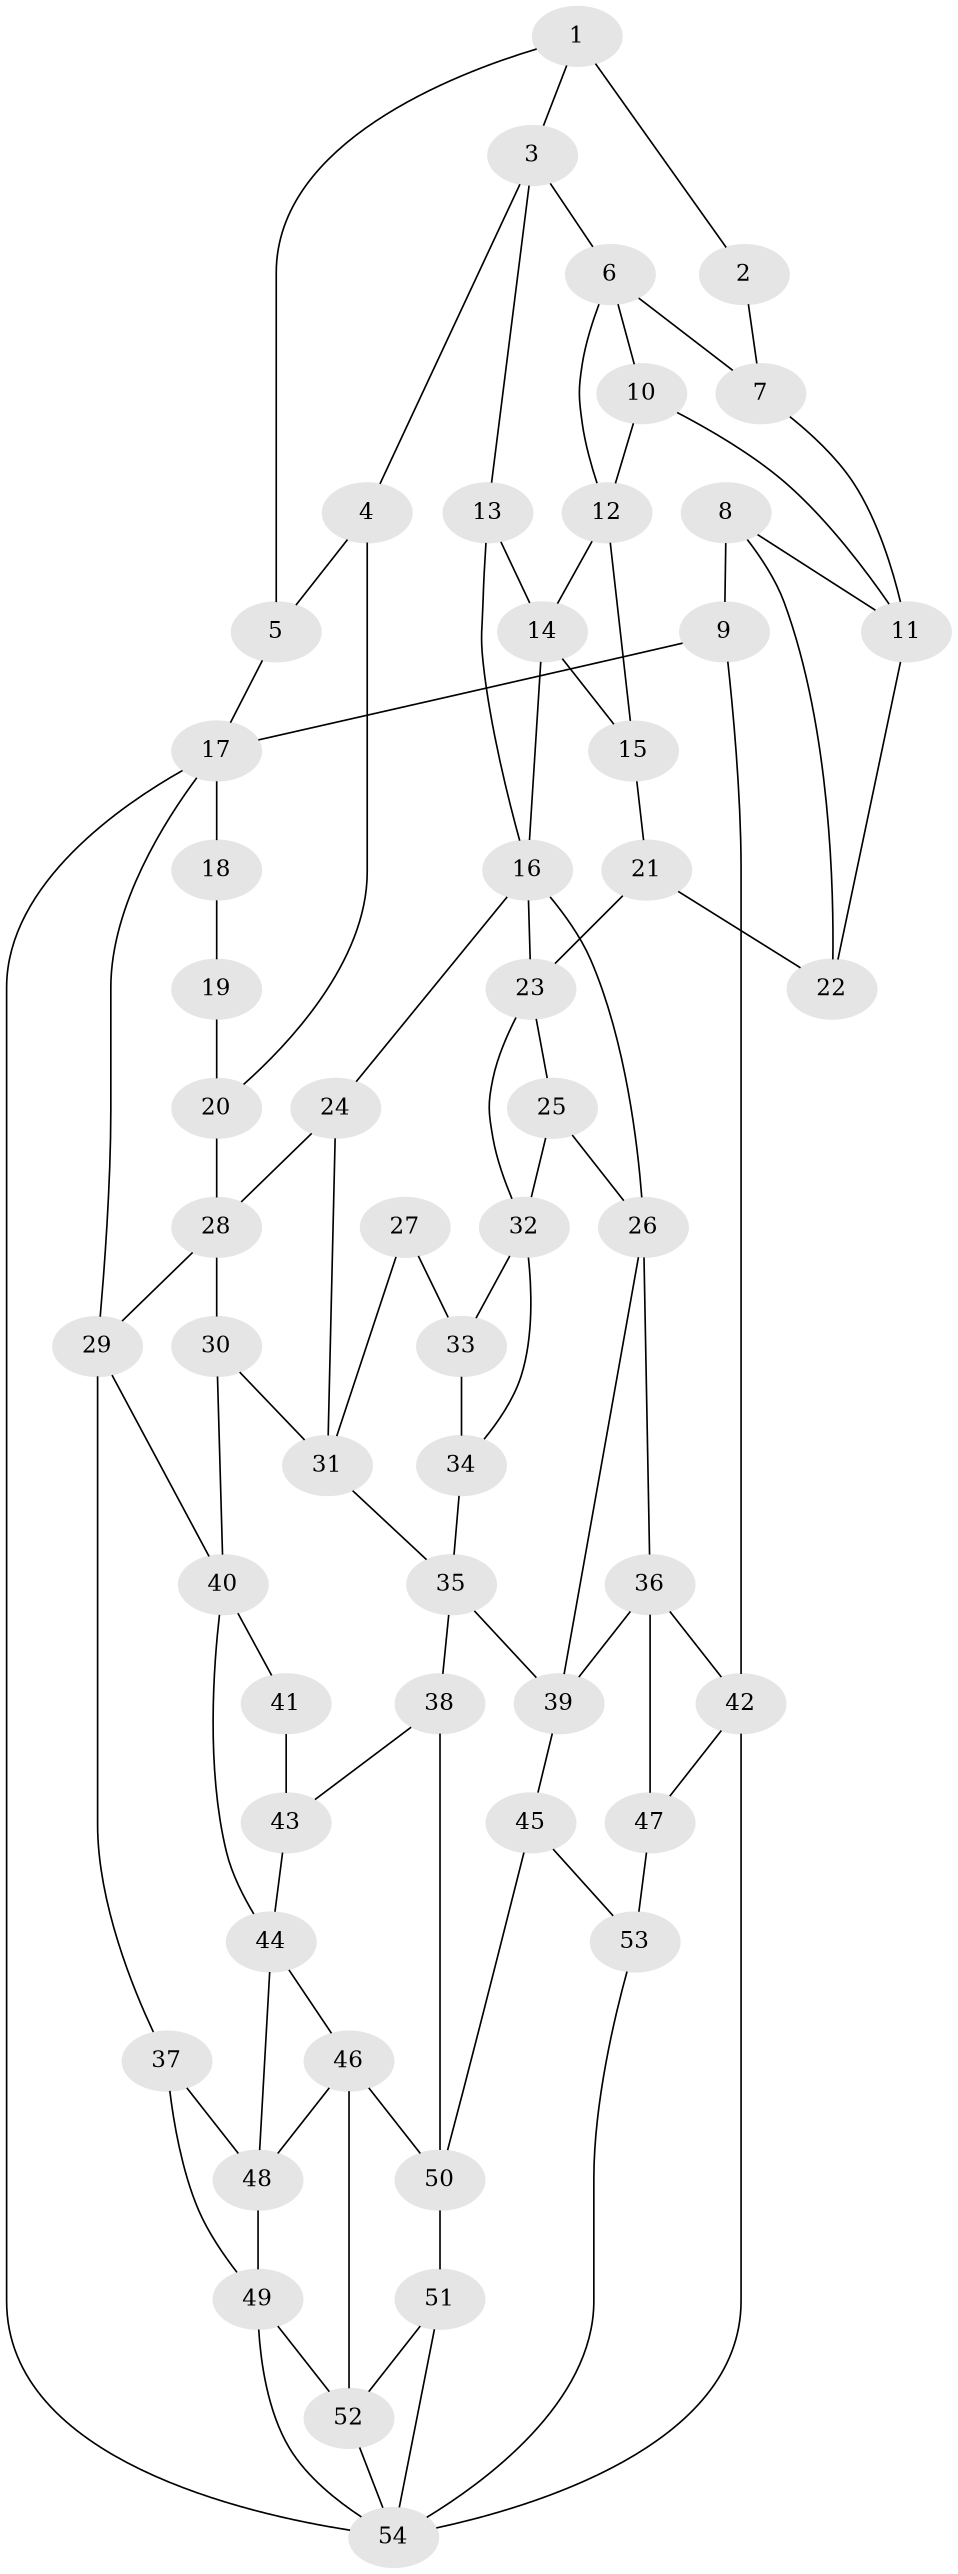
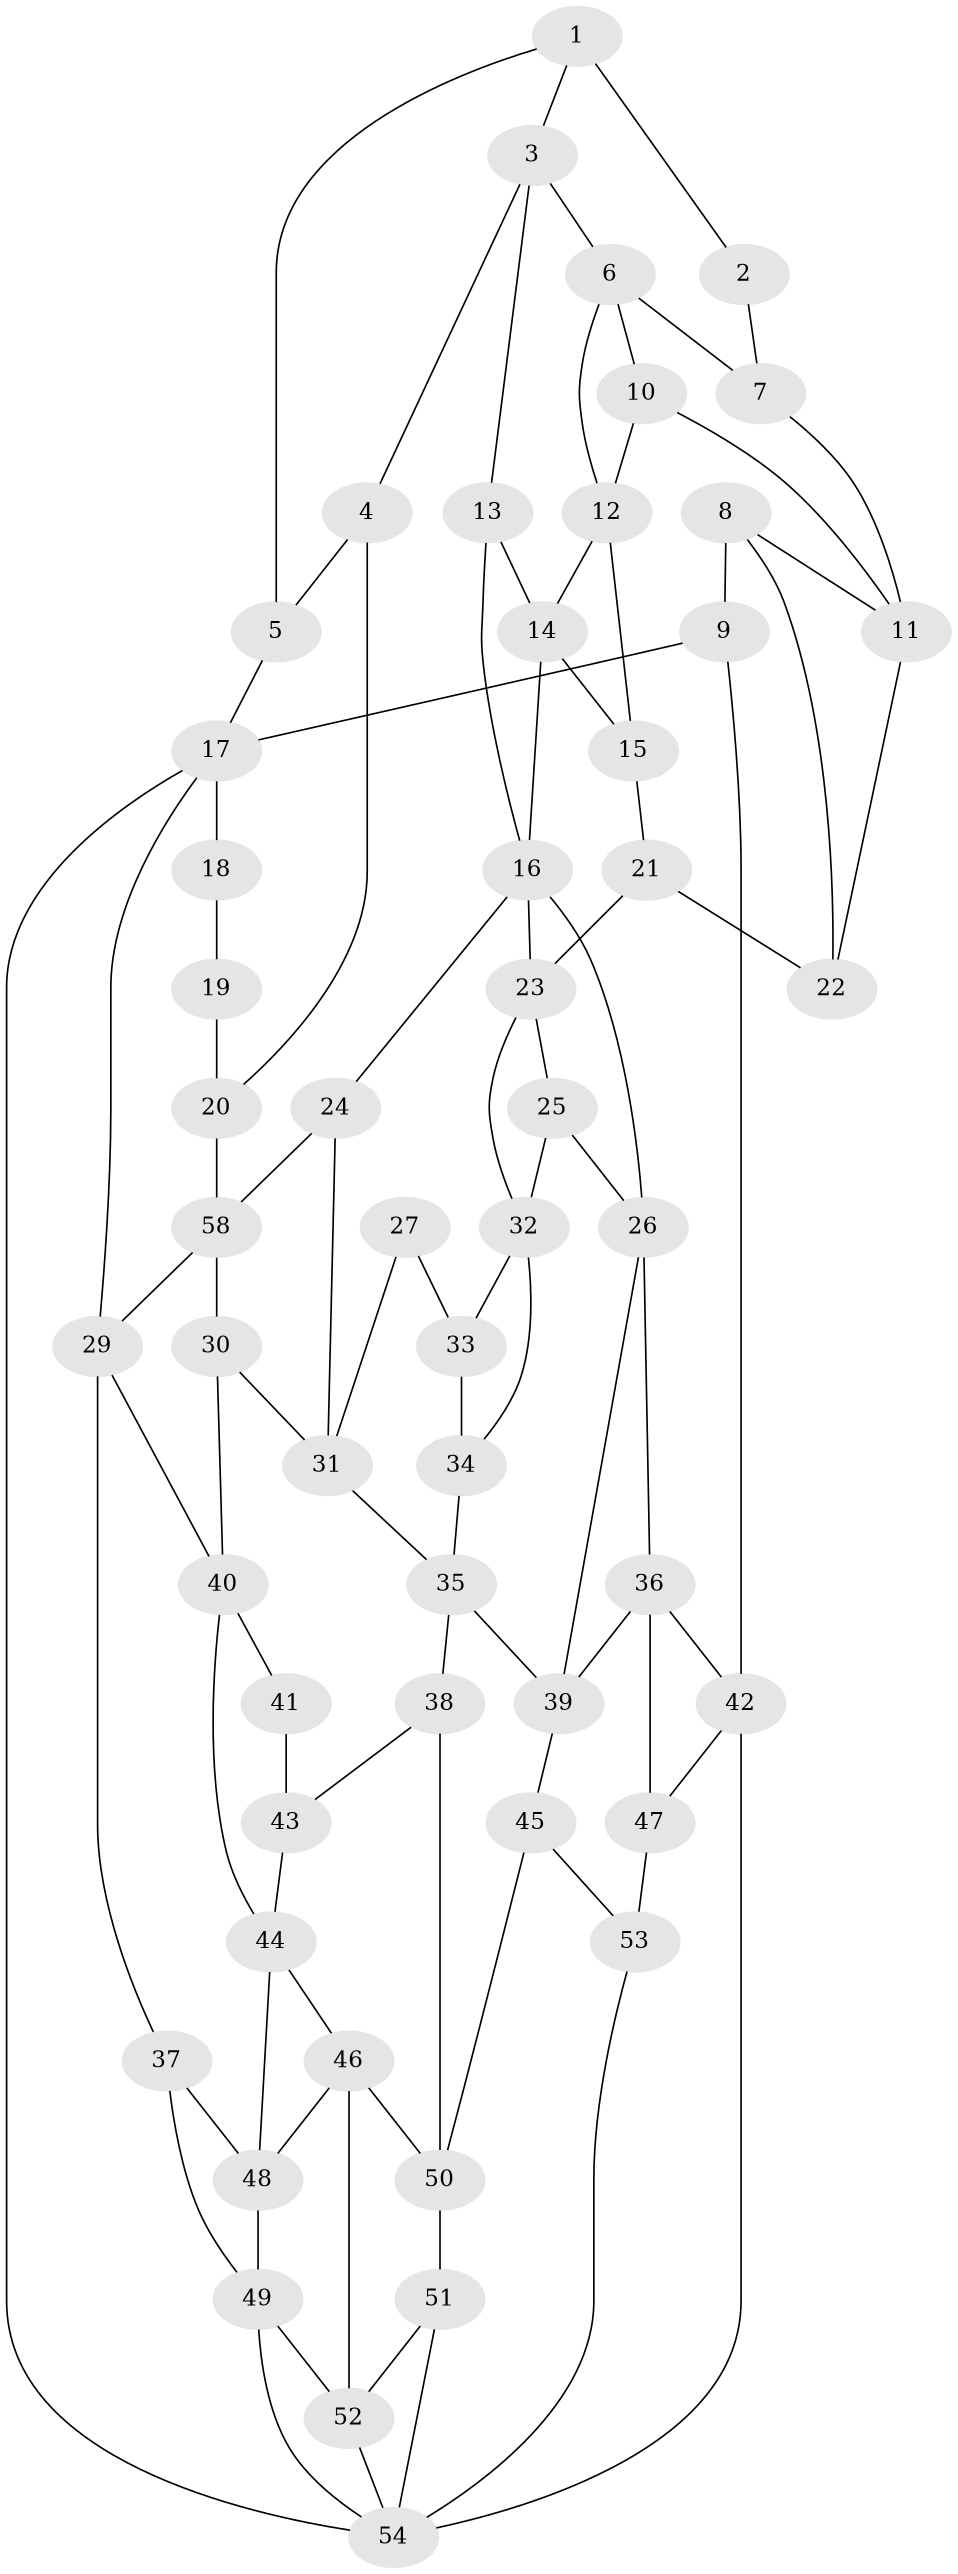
node "28": label "28" -> "58"
